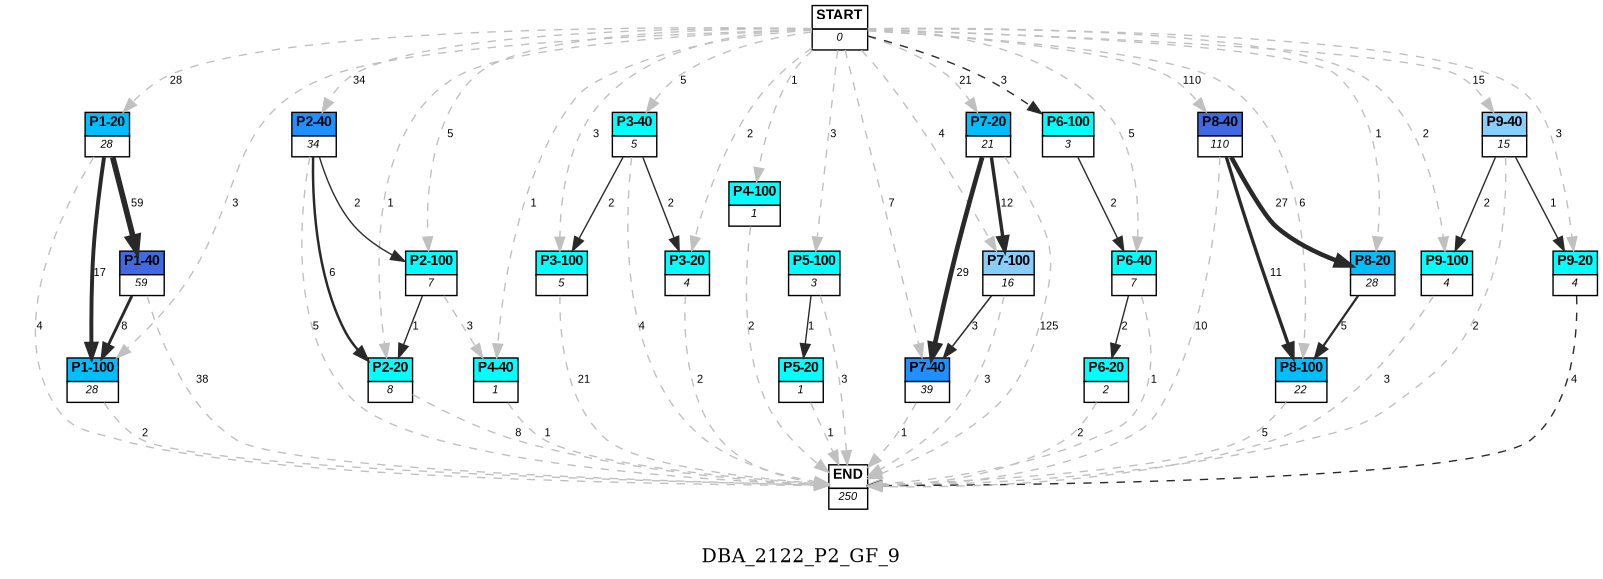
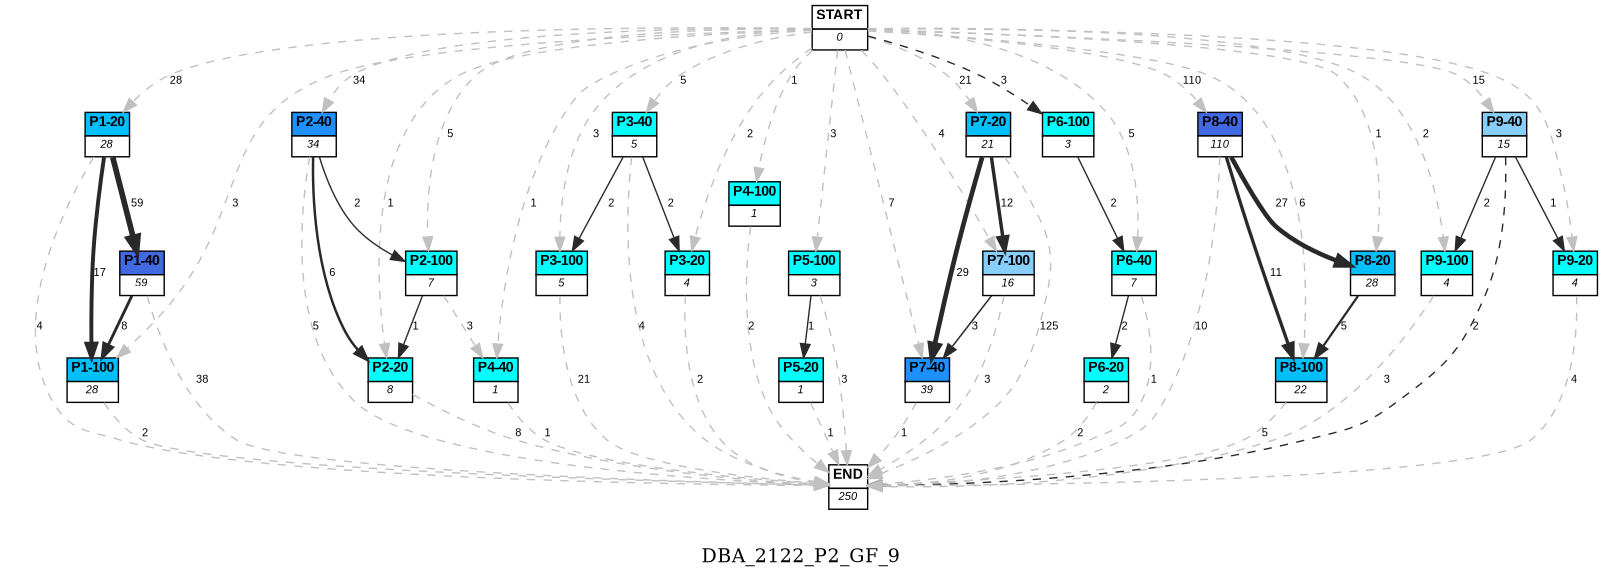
edge "P9-40" -> "END": color grey -> grey16
edge "P9-20" -> "END": color grey16 -> grey
